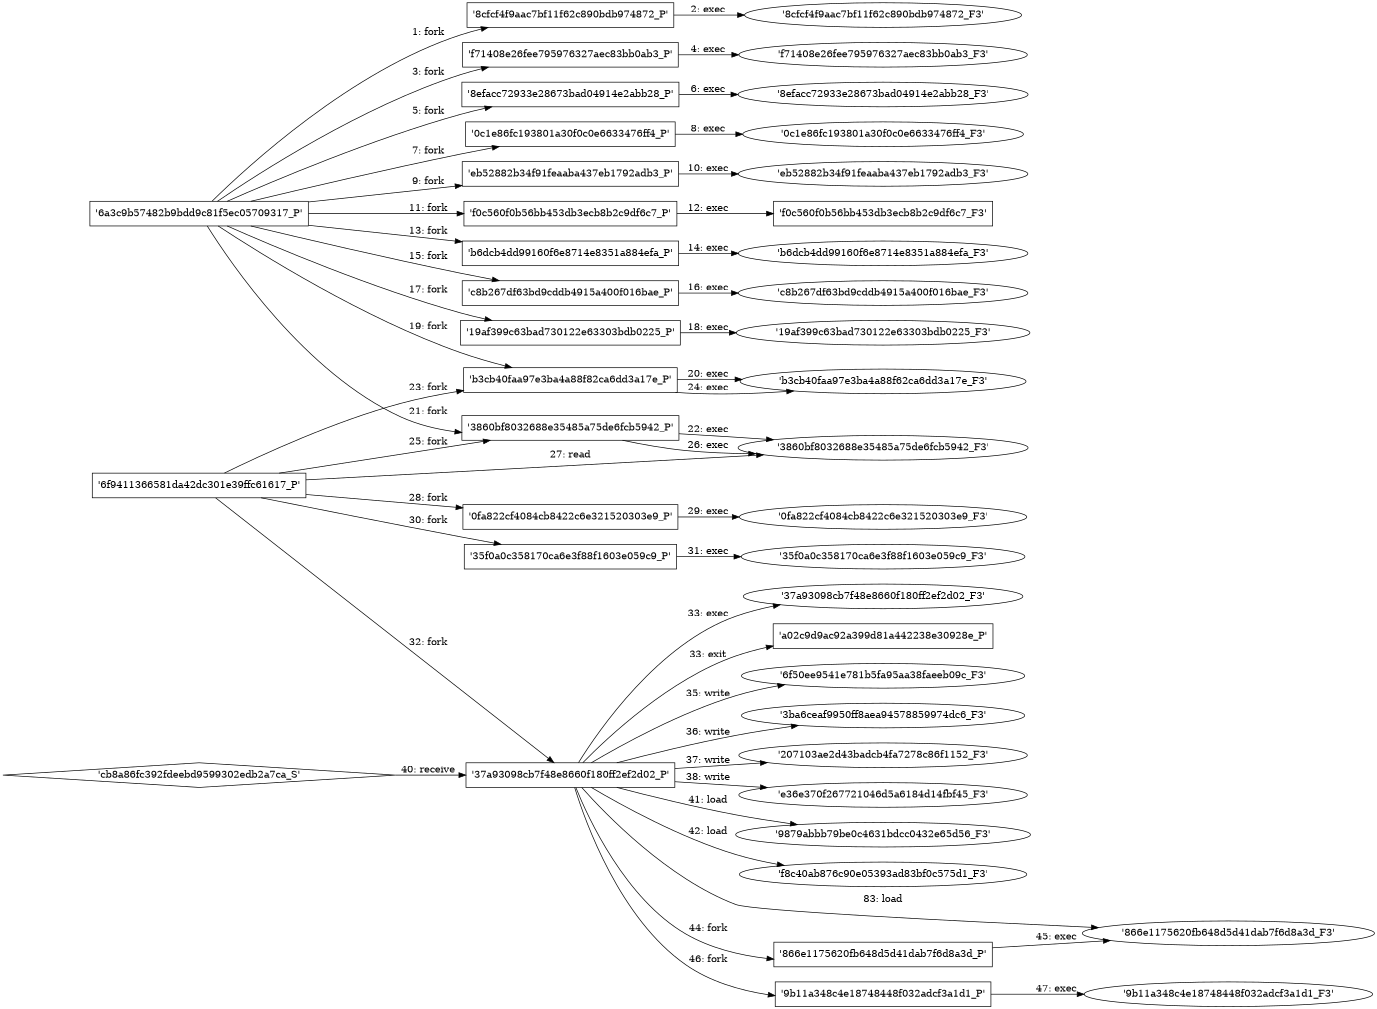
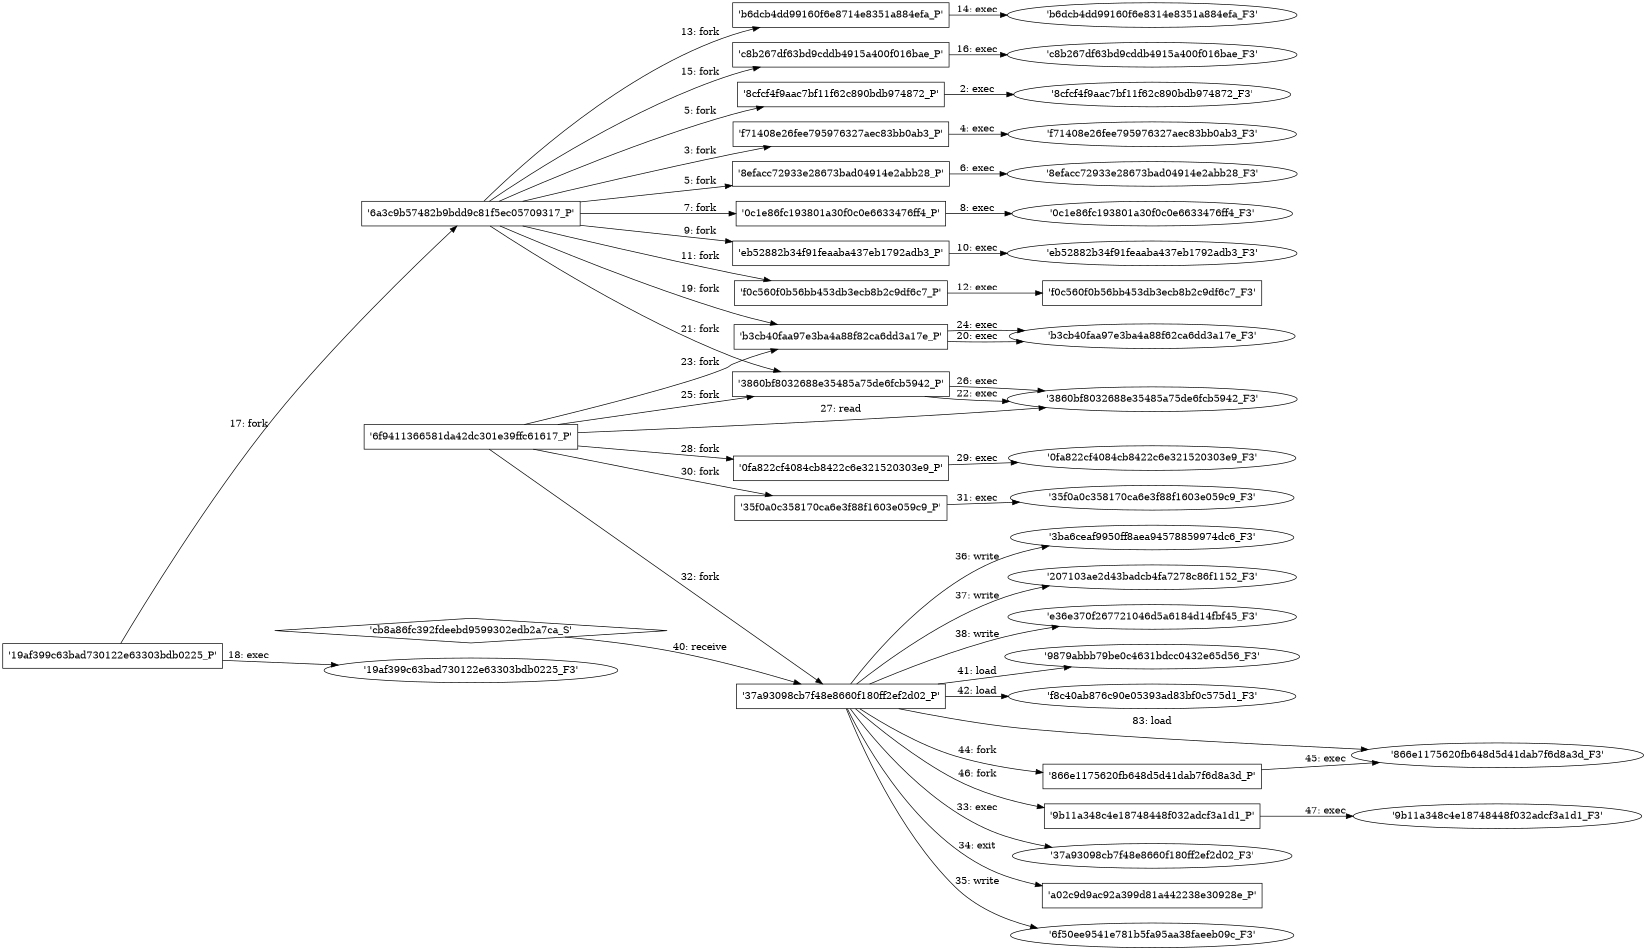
edge "'6a3c9b57482b9bdd9c81f5ec05709317_P'" -> "'8cfcf4f9aac7bf11f62c890bdb974872_P'": label "1: fork" -> "5: fork"
node "'b6dcb4dd99160f6e8714e8351a884efa_F3'": label "'b6dcb4dd99160f6e8714e8351a884efa_F3'" -> "'b6dcb4dd99160f6e8314e8351a884efa_F3'"
edge "'6a3c9b57482b9bdd9c81f5ec05709317_P'" -> "'19af399c63bad730122e63303bdb0225_P'": reversed
edge "'37a93098cb7f48e8660f180ff2ef2d02_P'" -> "'a02c9d9ac92a399d81a442238e30928e_P'": label "33: exit" -> "34: exit"
